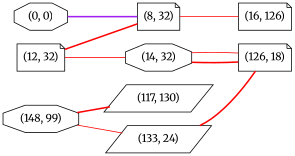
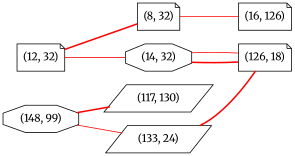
node "(0, 0)": removed
